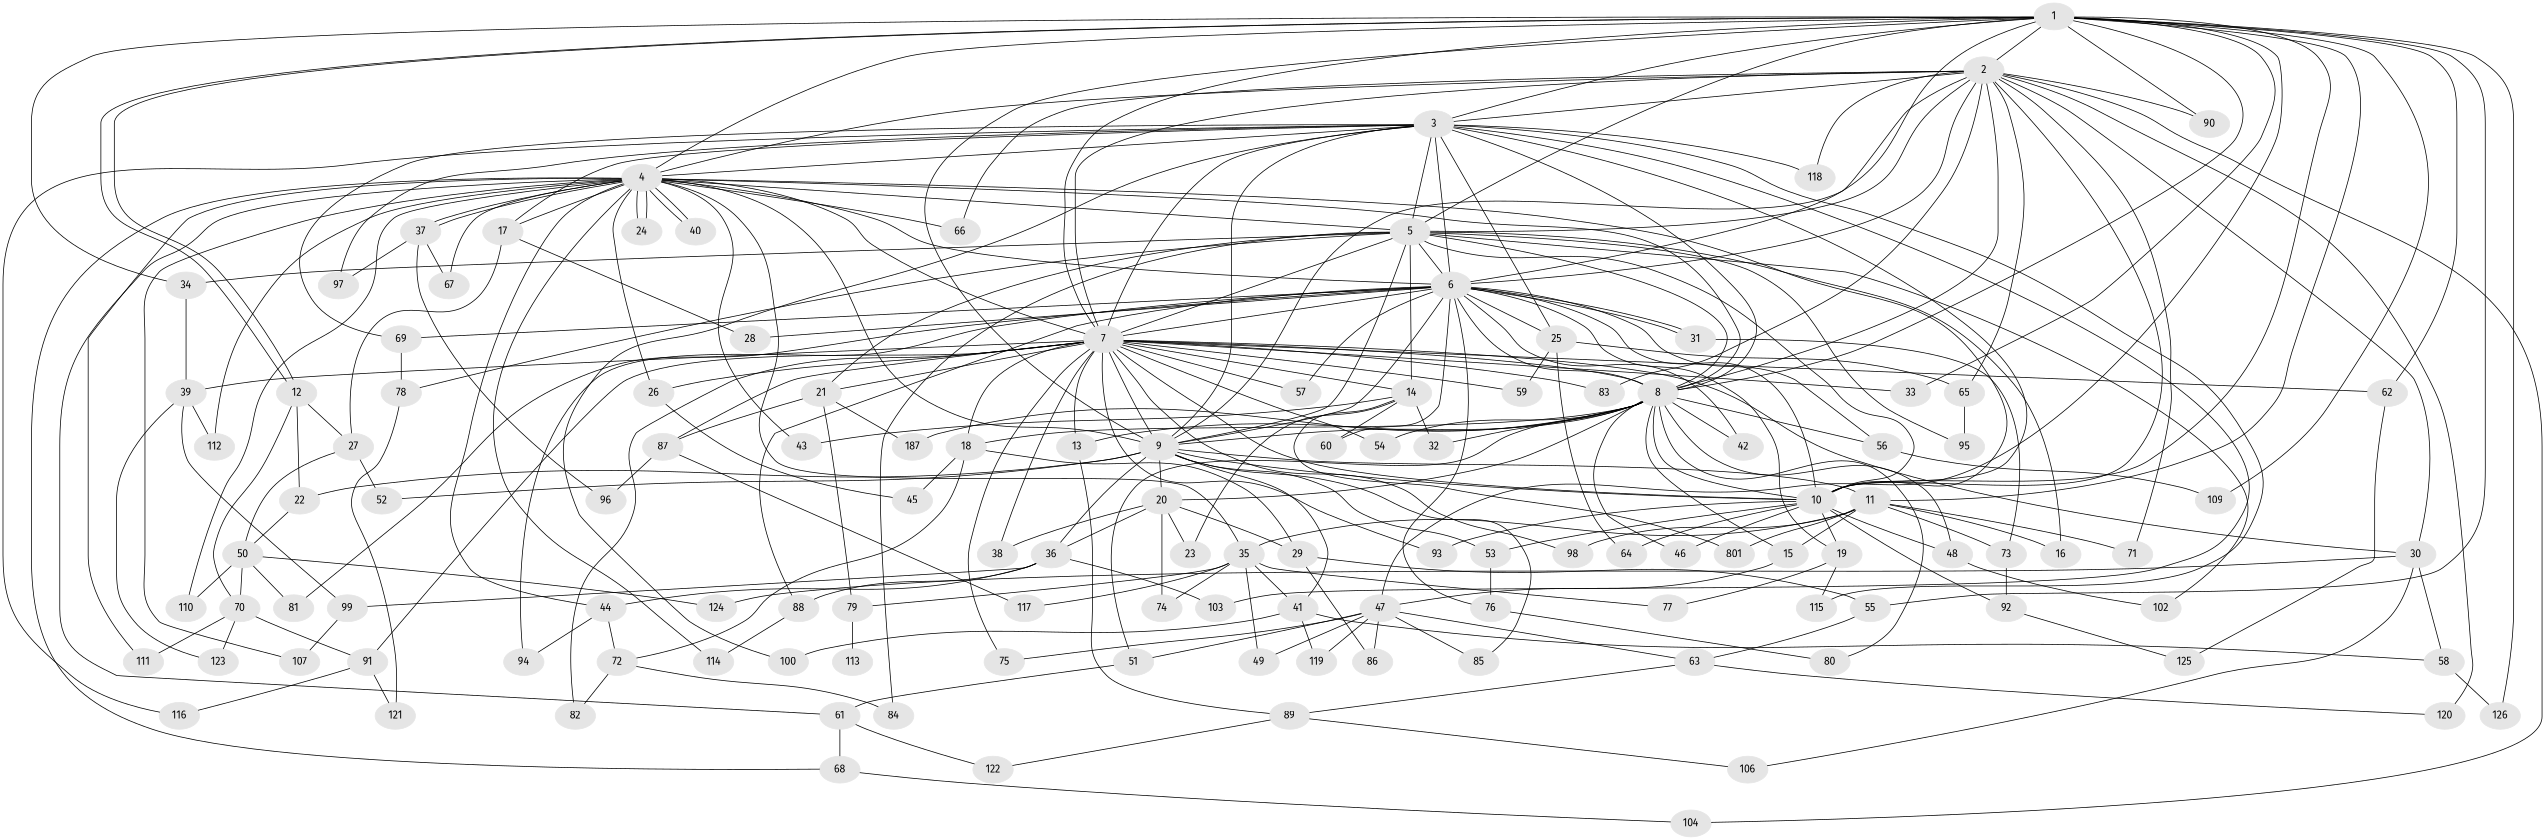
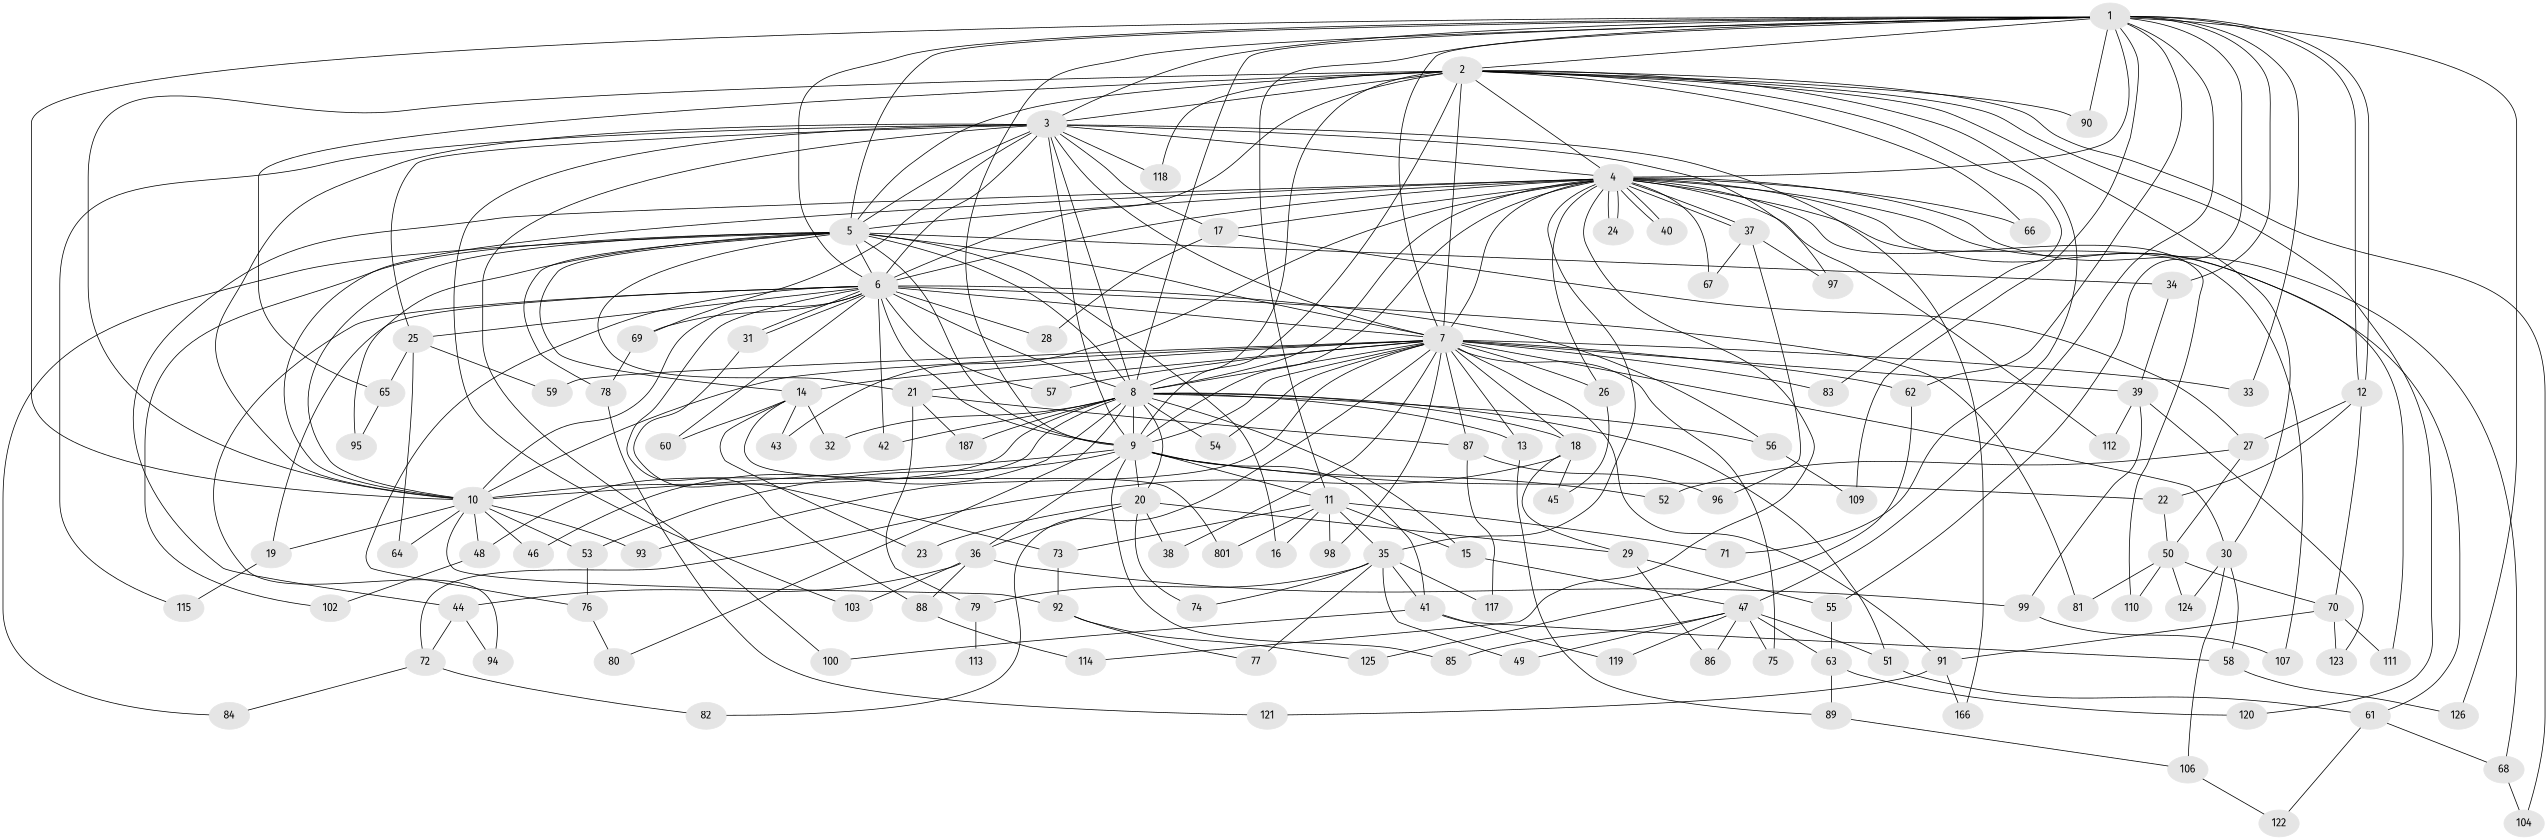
edge "19" -- "77": now "92" -- "77"
node "116": label "116" -> "166"
edge "89" -- "122": now "106" -- "122"
